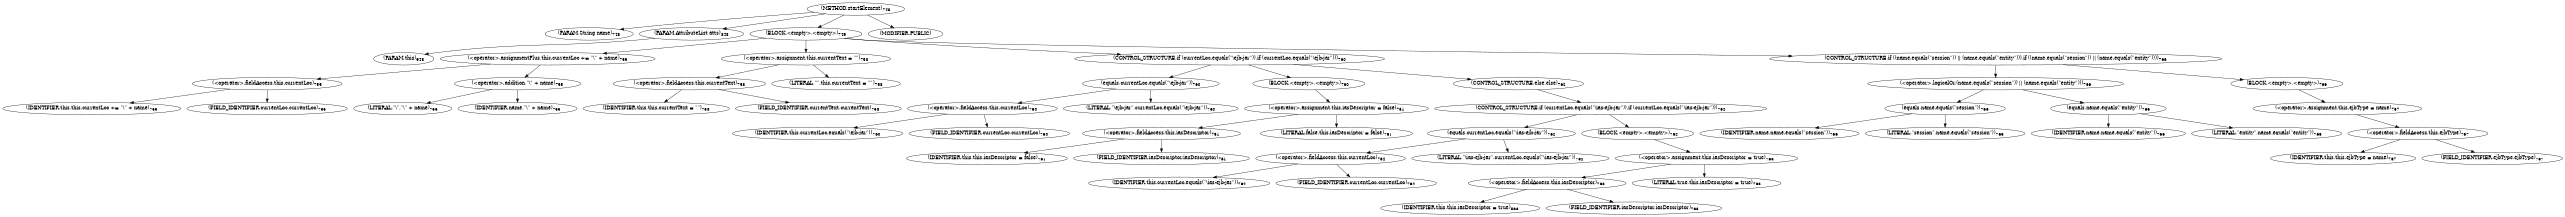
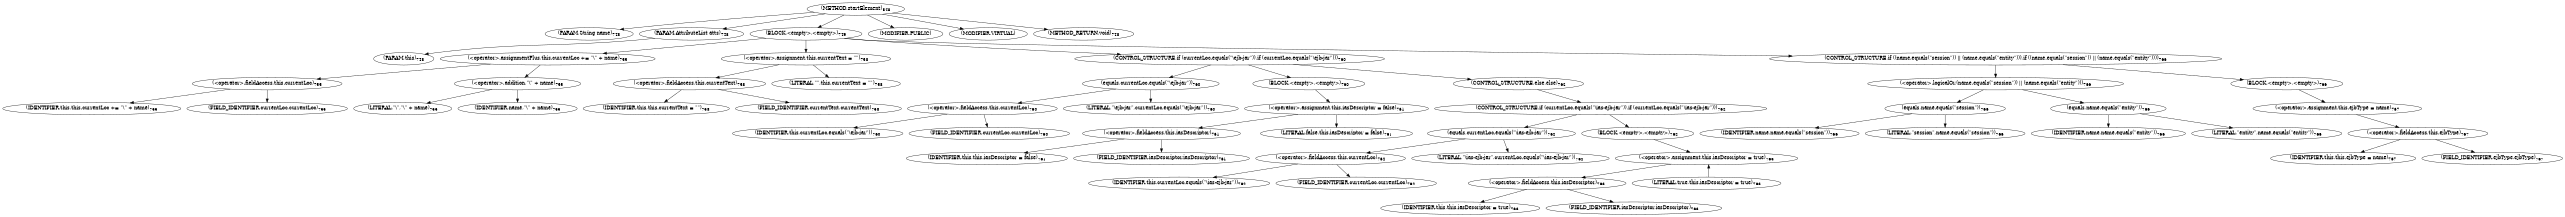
node "(METHOD,startElement)": text "748" -> "548"
node "(PARAM,AttributeList atts)": text "848" -> "748"
node "(MODIFIER,VIRTUAL)": added
node "(METHOD_RETURN,void)": added
node "(PARAM,this)": text "948" -> "748"
edge "(<operator>.assignment,this.iasDescriptor = true)" -> "(LITERAL,true,this.iasDescriptor = true)": reversed
node "(IDENTIFIER,this,this.iasDescriptor = true)": text "563" -> "763"
